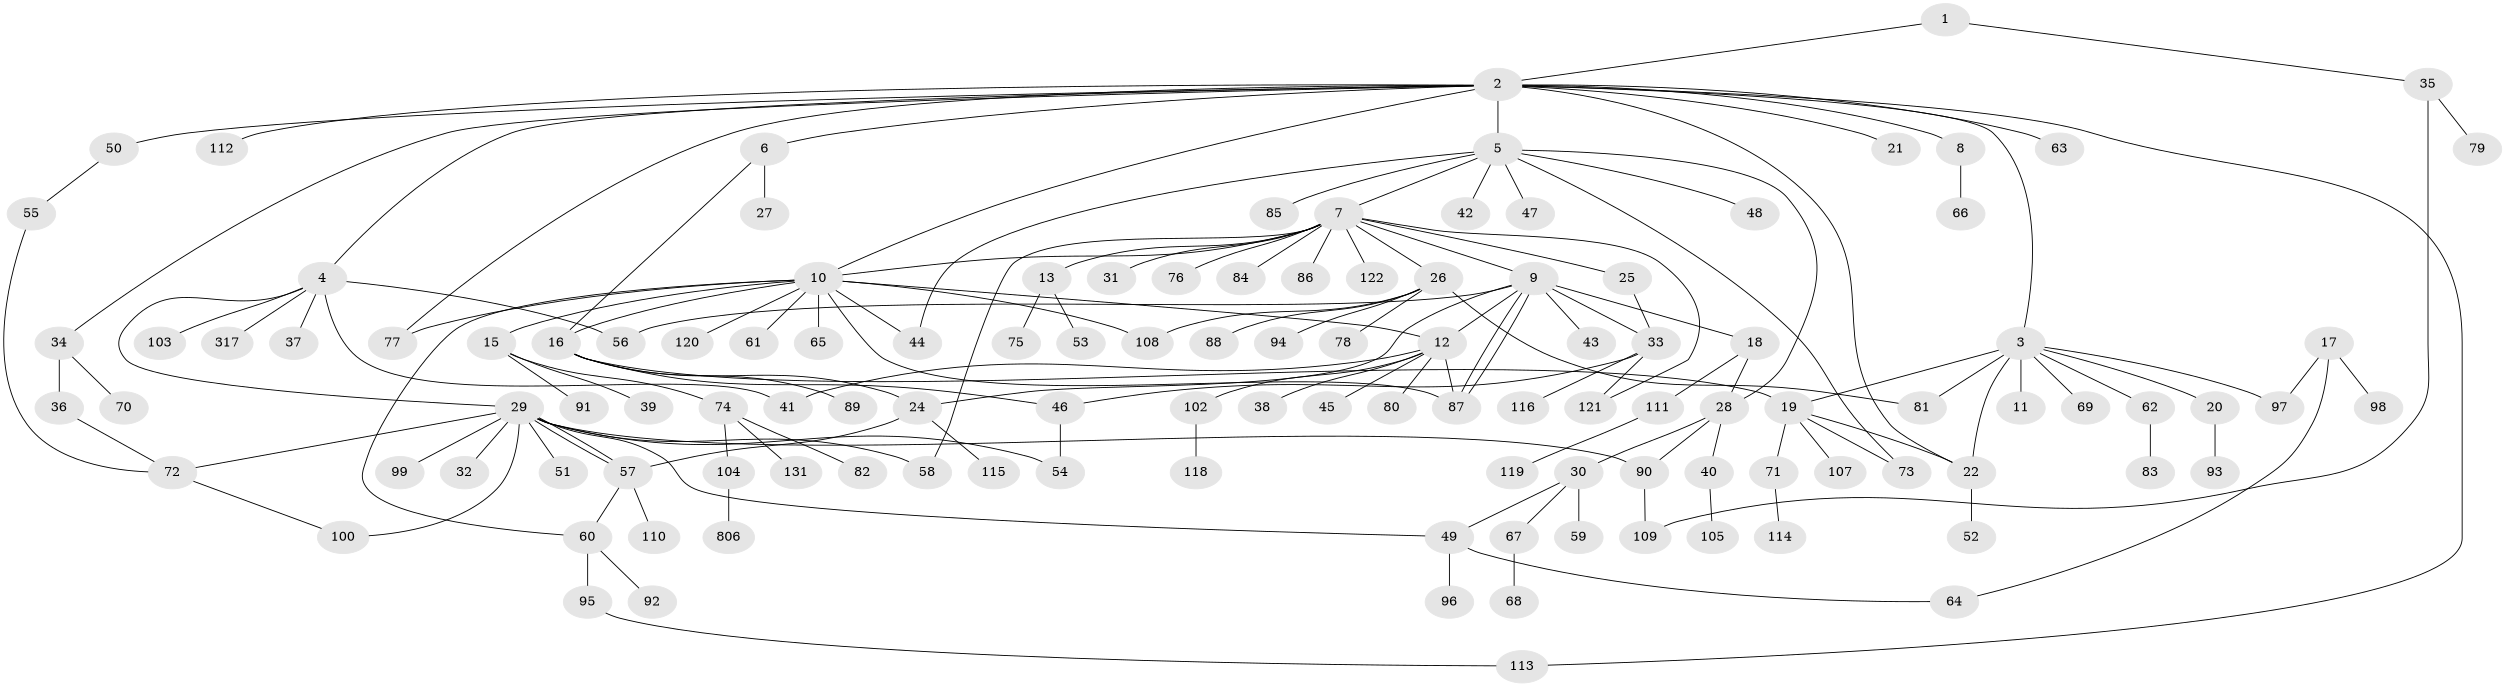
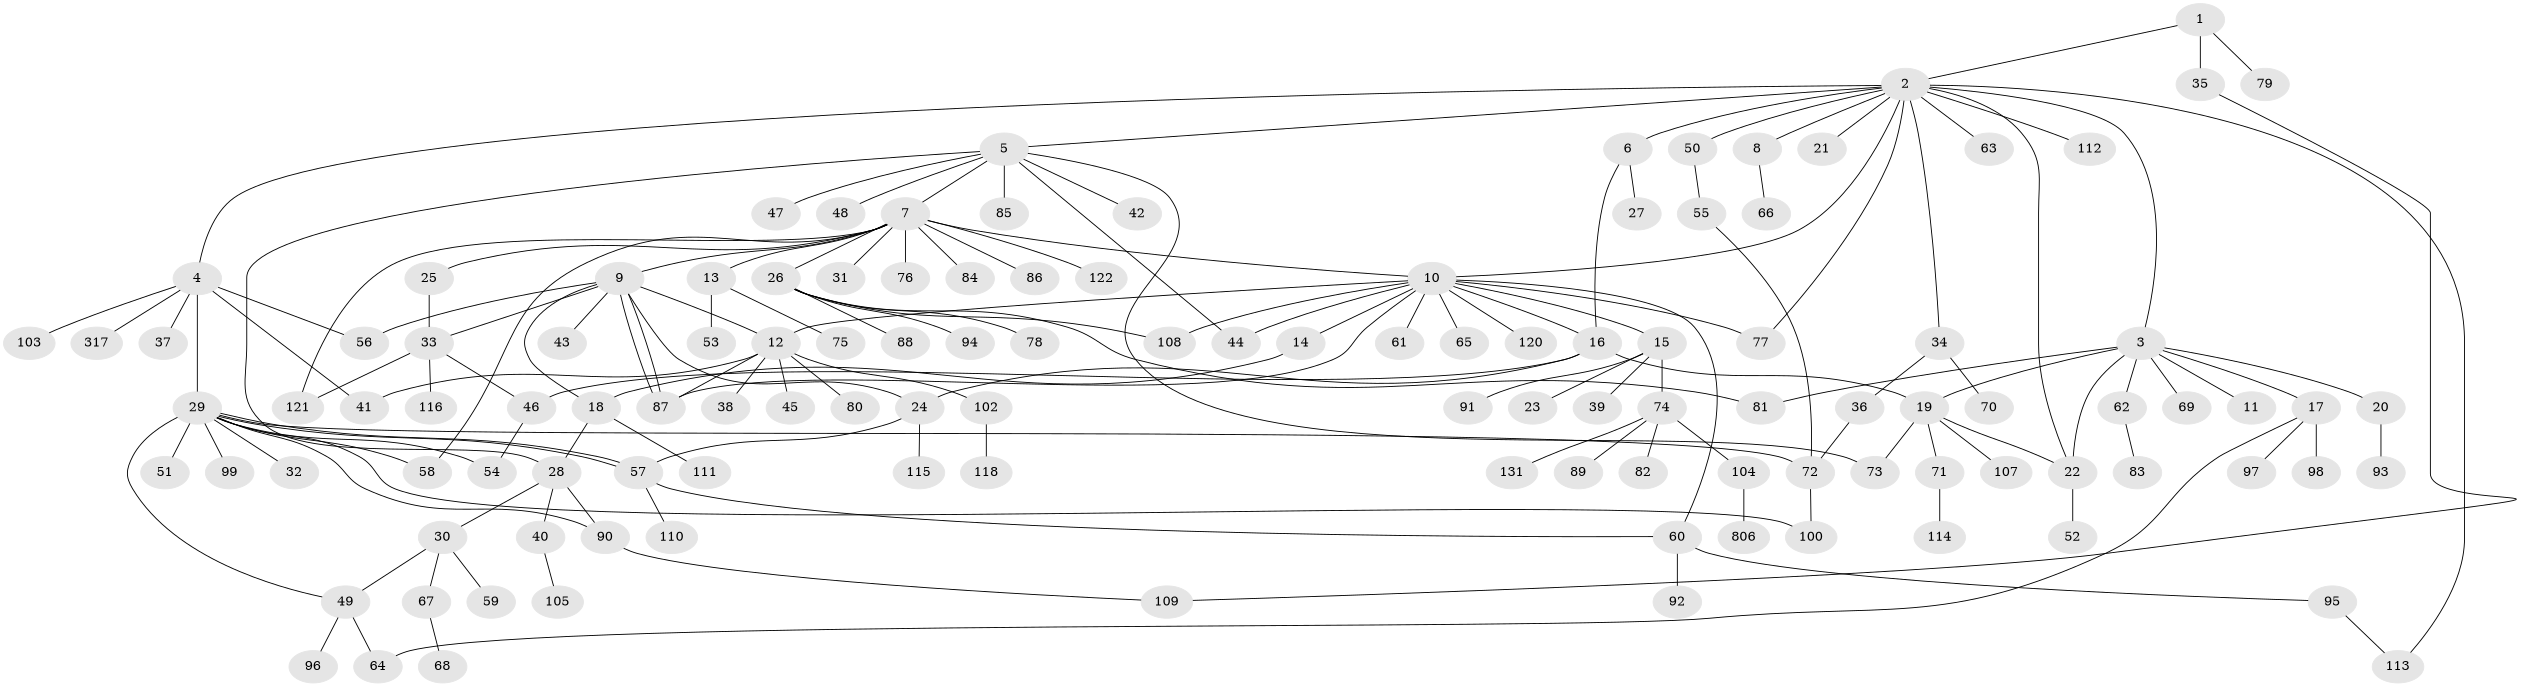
edge "35" -- "79": now "1" -- "79"
node "14": added
edge "3" -- "97": now "3" -- "17"
edge "16" -- "89": now "74" -- "89"
node "23": added
node "119": removed
